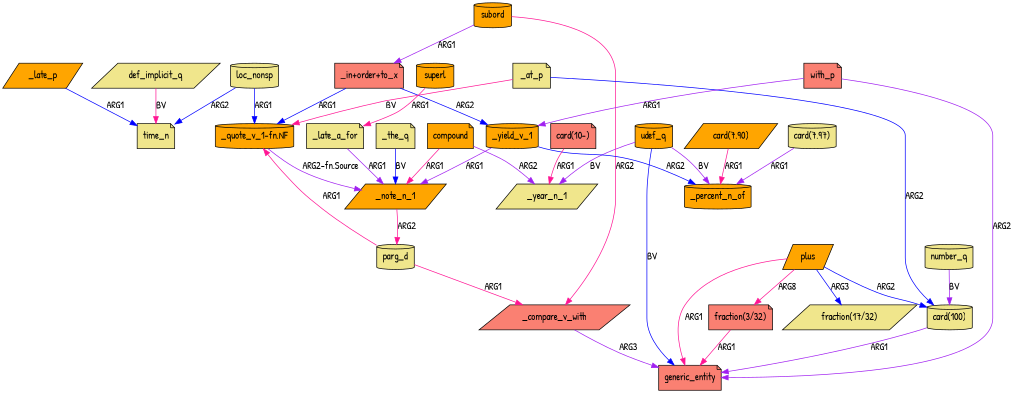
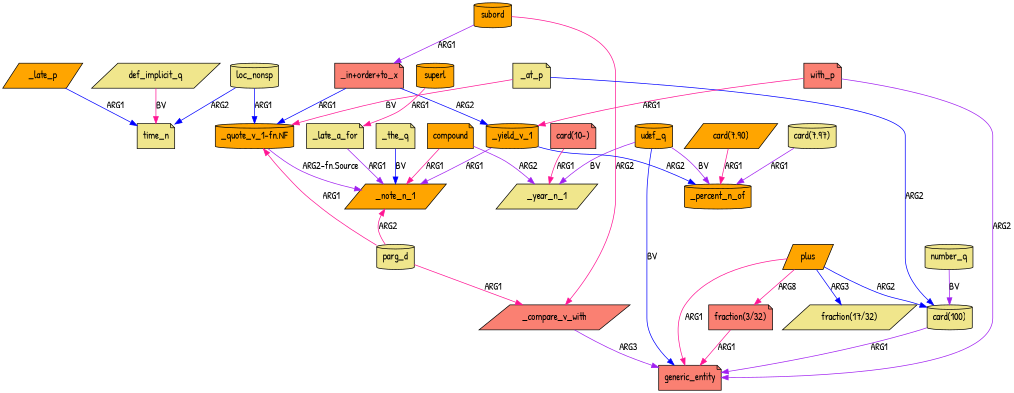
edge "with_p" -> "_yield_v_1": color purple -> deeppink
edge "_note_n_1" -> "parg_d": reversed
